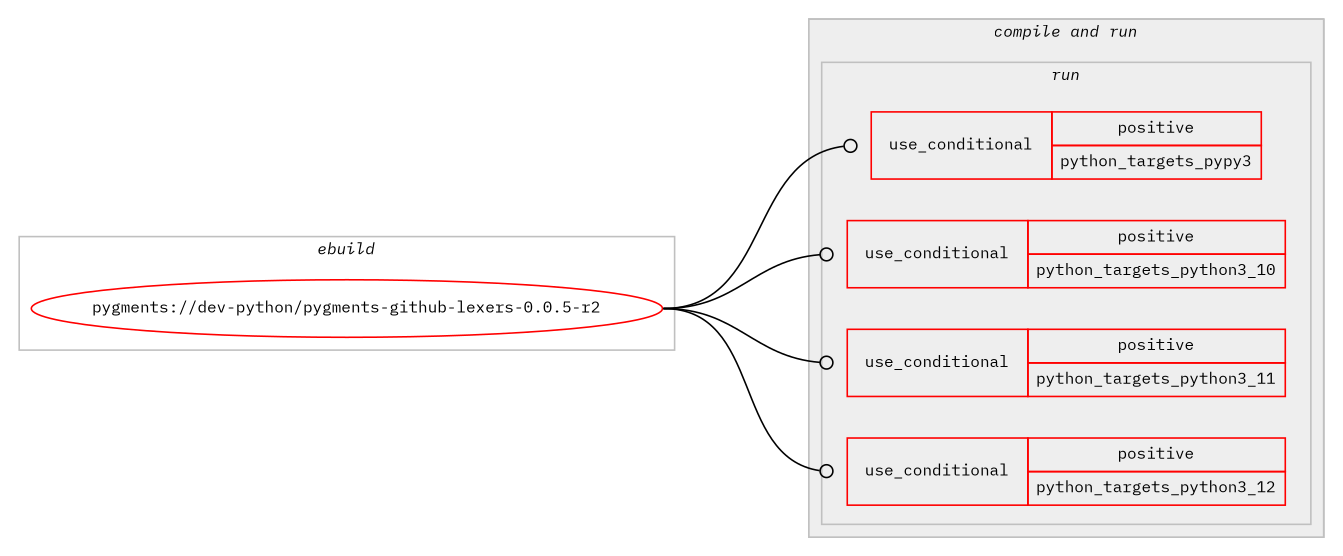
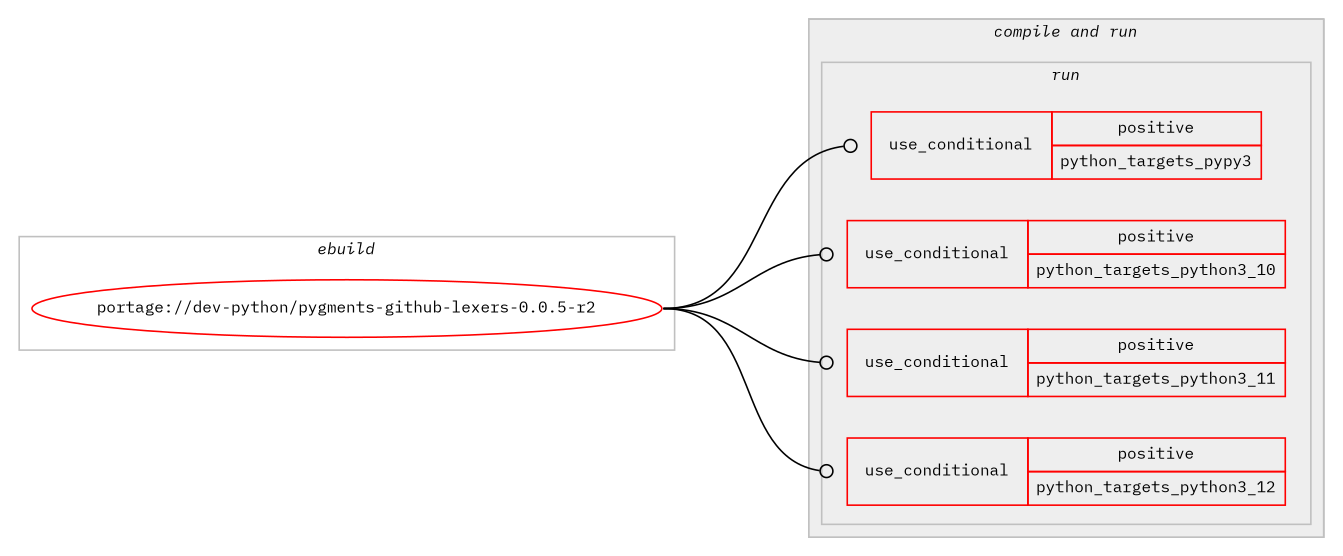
node "pygments://dev-python/pygments-github-lexers-0.0.5-r2": label "pygments://dev-python/pygments-github-lexers-0.0.5-r2" -> "portage://dev-python/pygments-github-lexers-0.0.5-r2"
